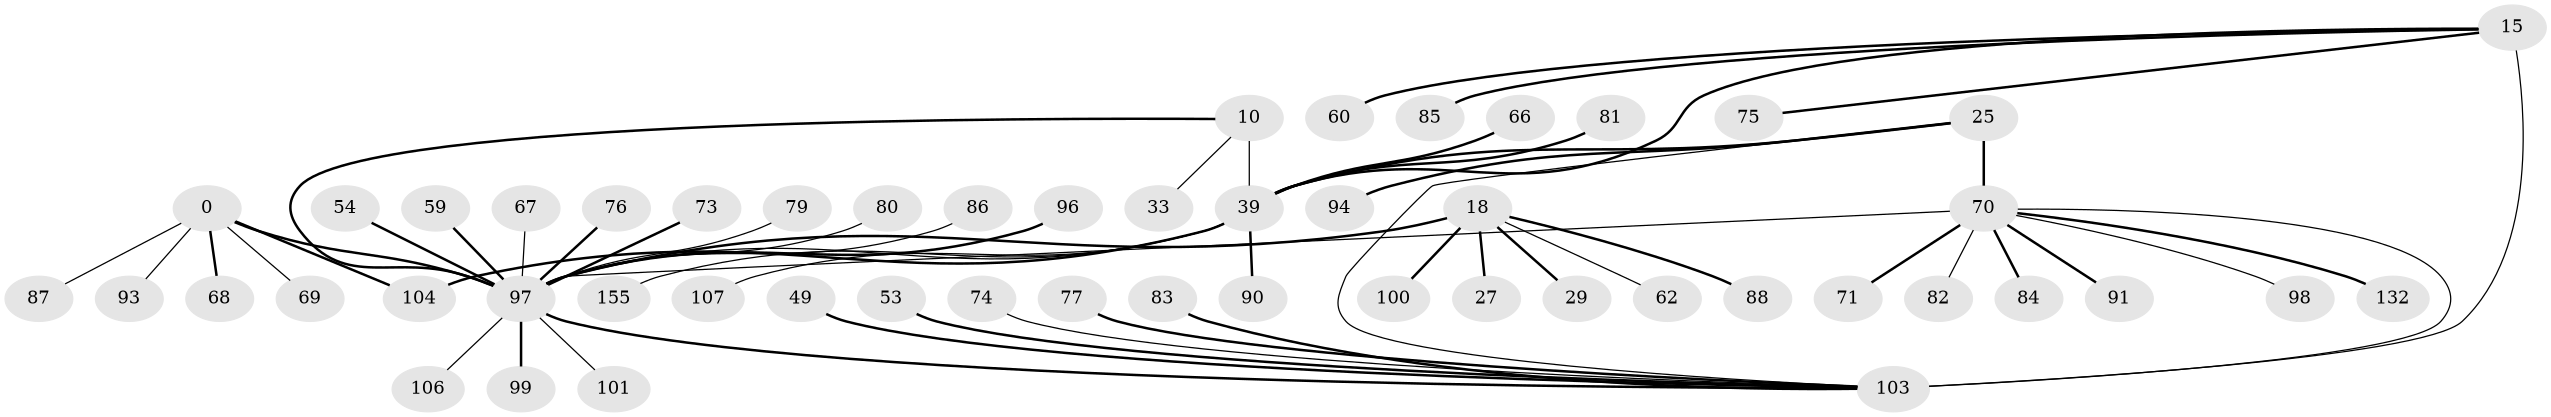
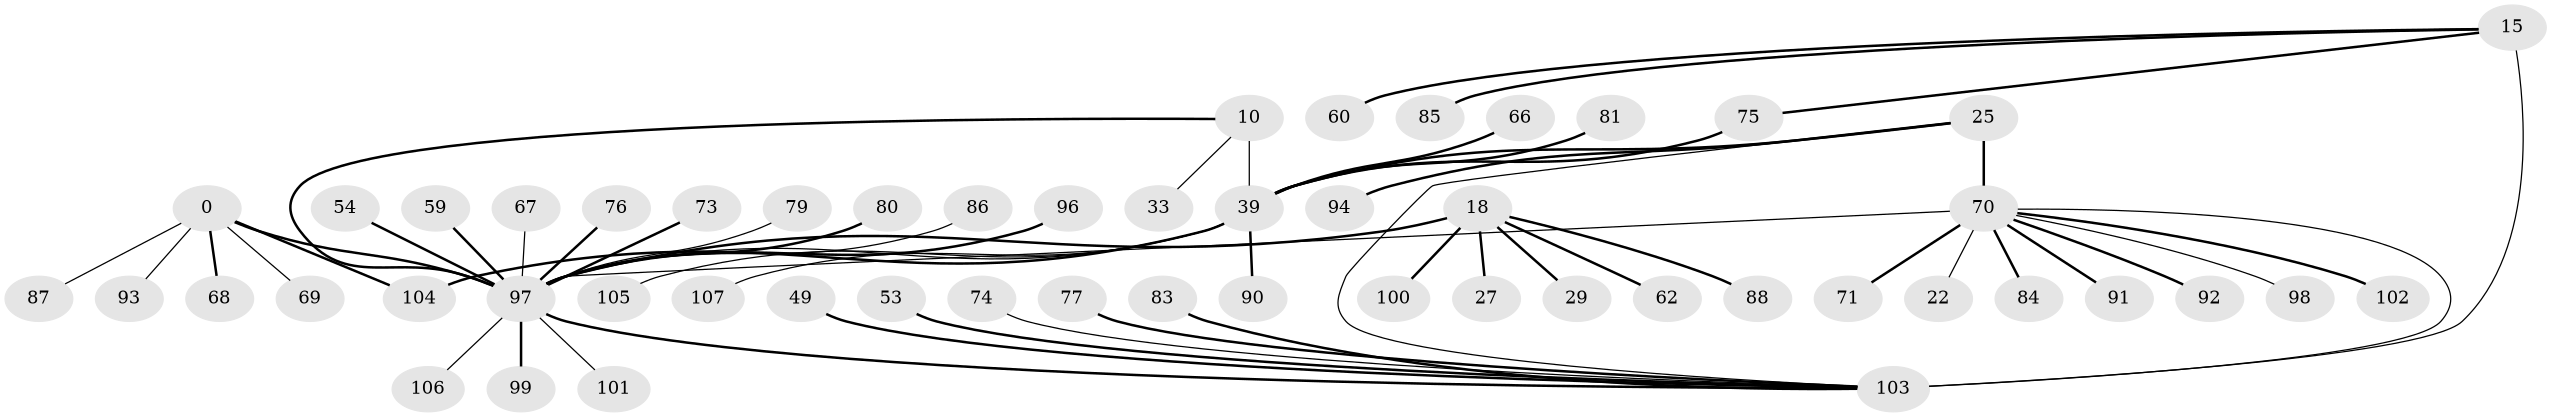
edge "15" -- "39": now "75" -- "39"
edge "18" -- "62": style solid -> bold
edge "80" -- "97": style solid -> bold
node "155": label "155" -> "105"
node "82": label "82" -> "22"
node "92": added
node "132": label "132" -> "102"
